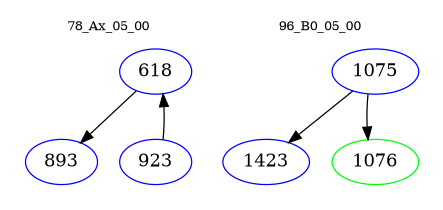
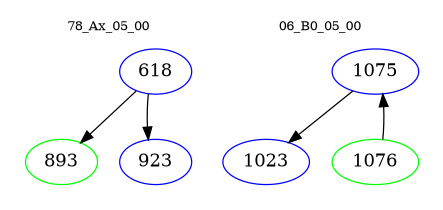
cluster "96_B0_05_00": label "96_B0_05_00" -> "06_B0_05_00"
edge "1075" -> "1076": reversed
edge "923" -> "618": reversed
node "893": color blue -> green
node "1423": label "1423" -> "1023"
